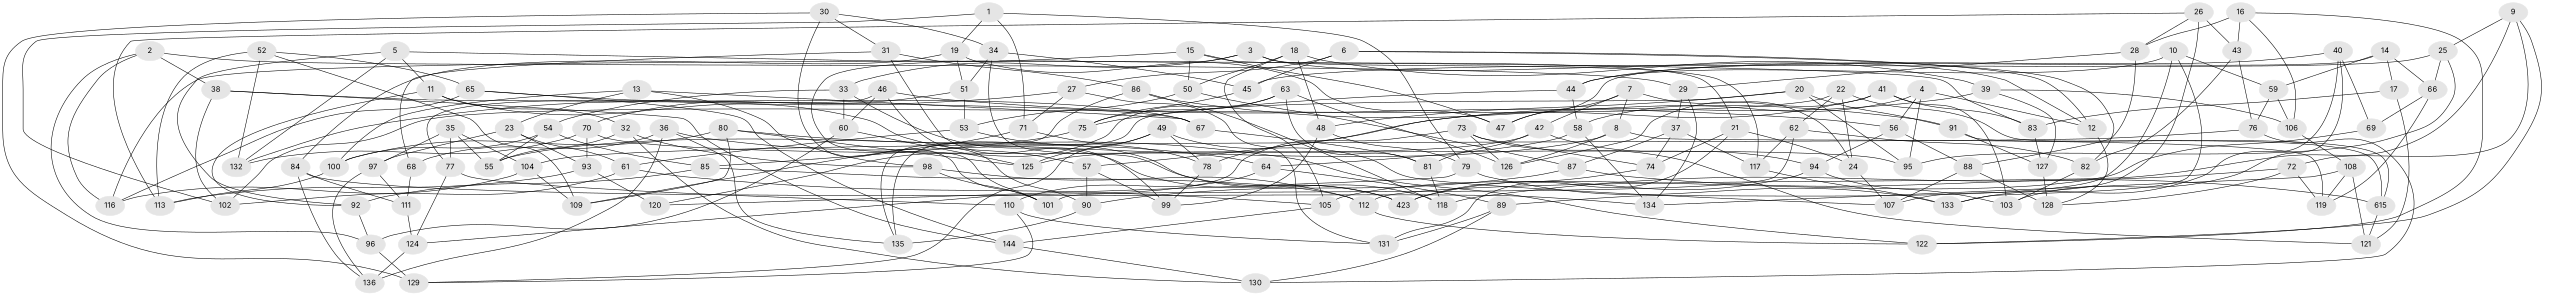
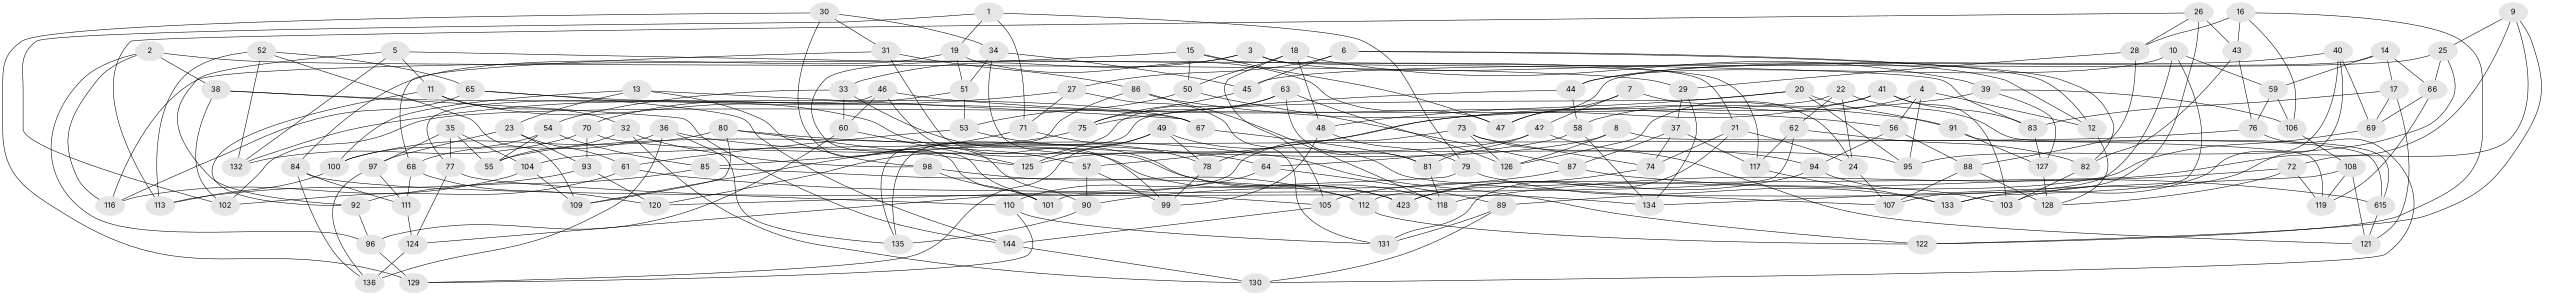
edge "7" -- "8": removed
edge "17" -- "69": added
edge "68" -- "120": added
